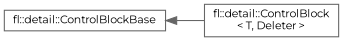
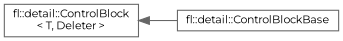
edge "fl::detail::ControlBlock < T, Deleter >" -> "fl::detail::ControlBlockBase": reversed
